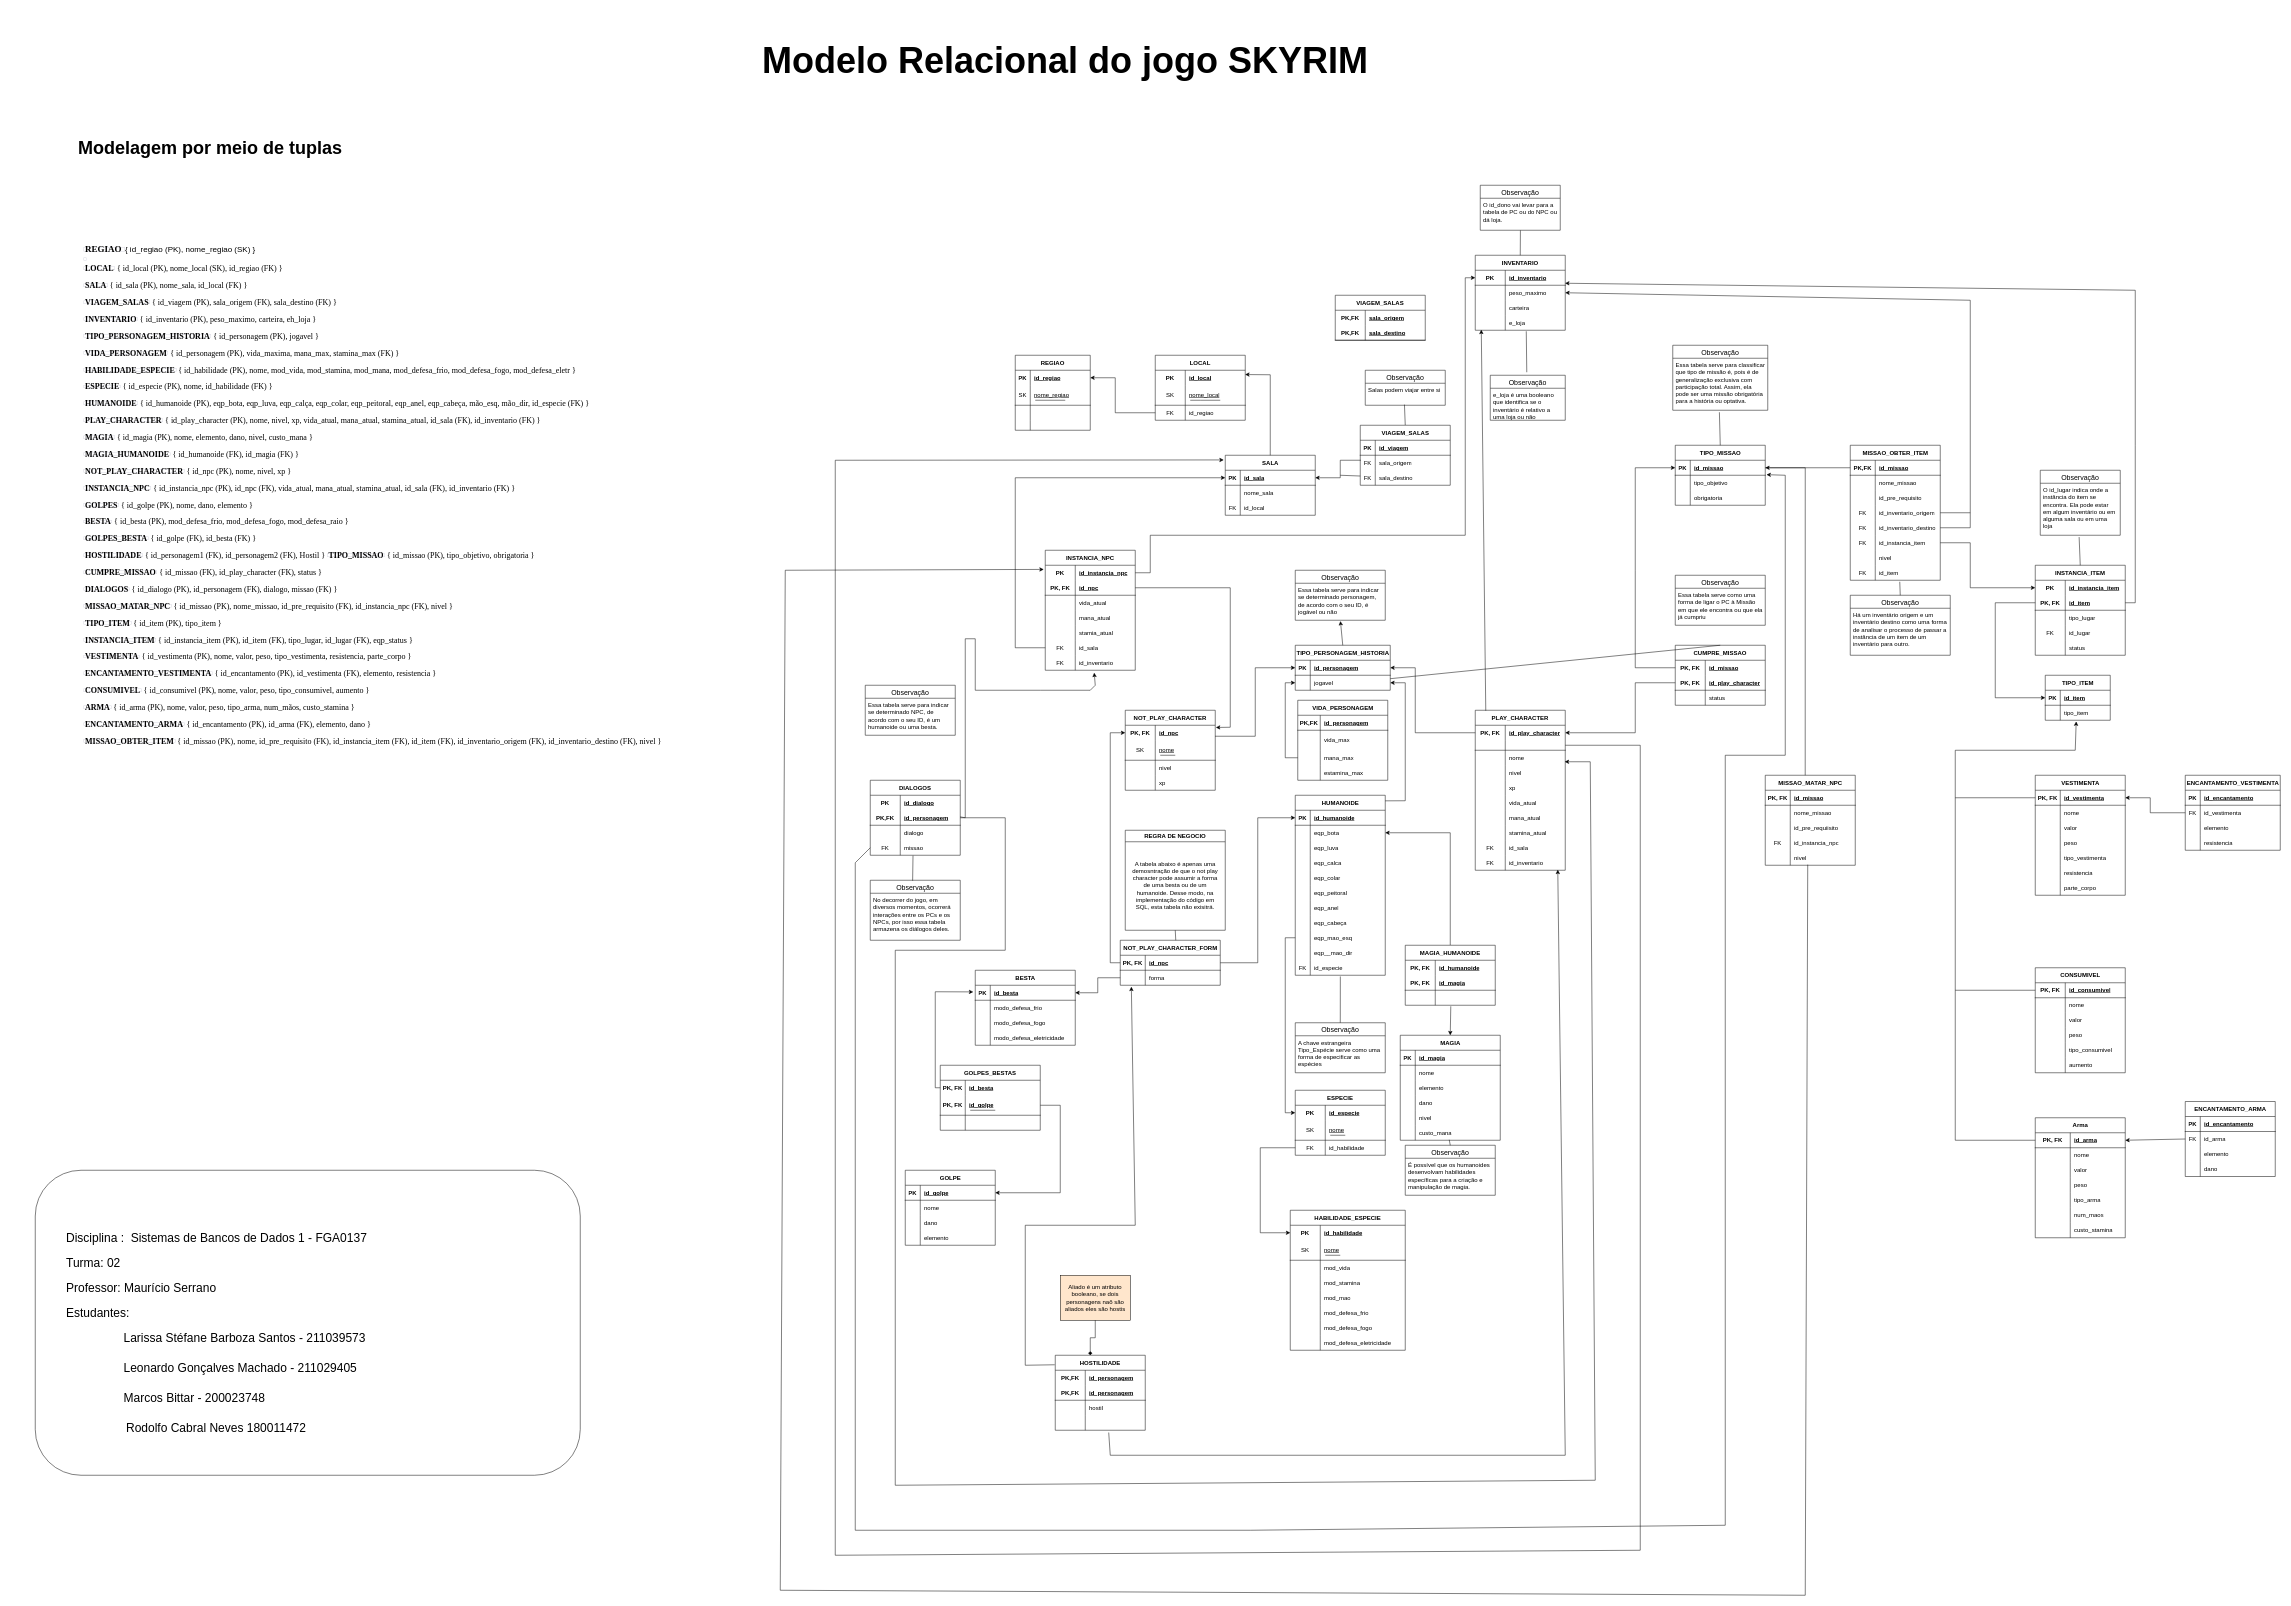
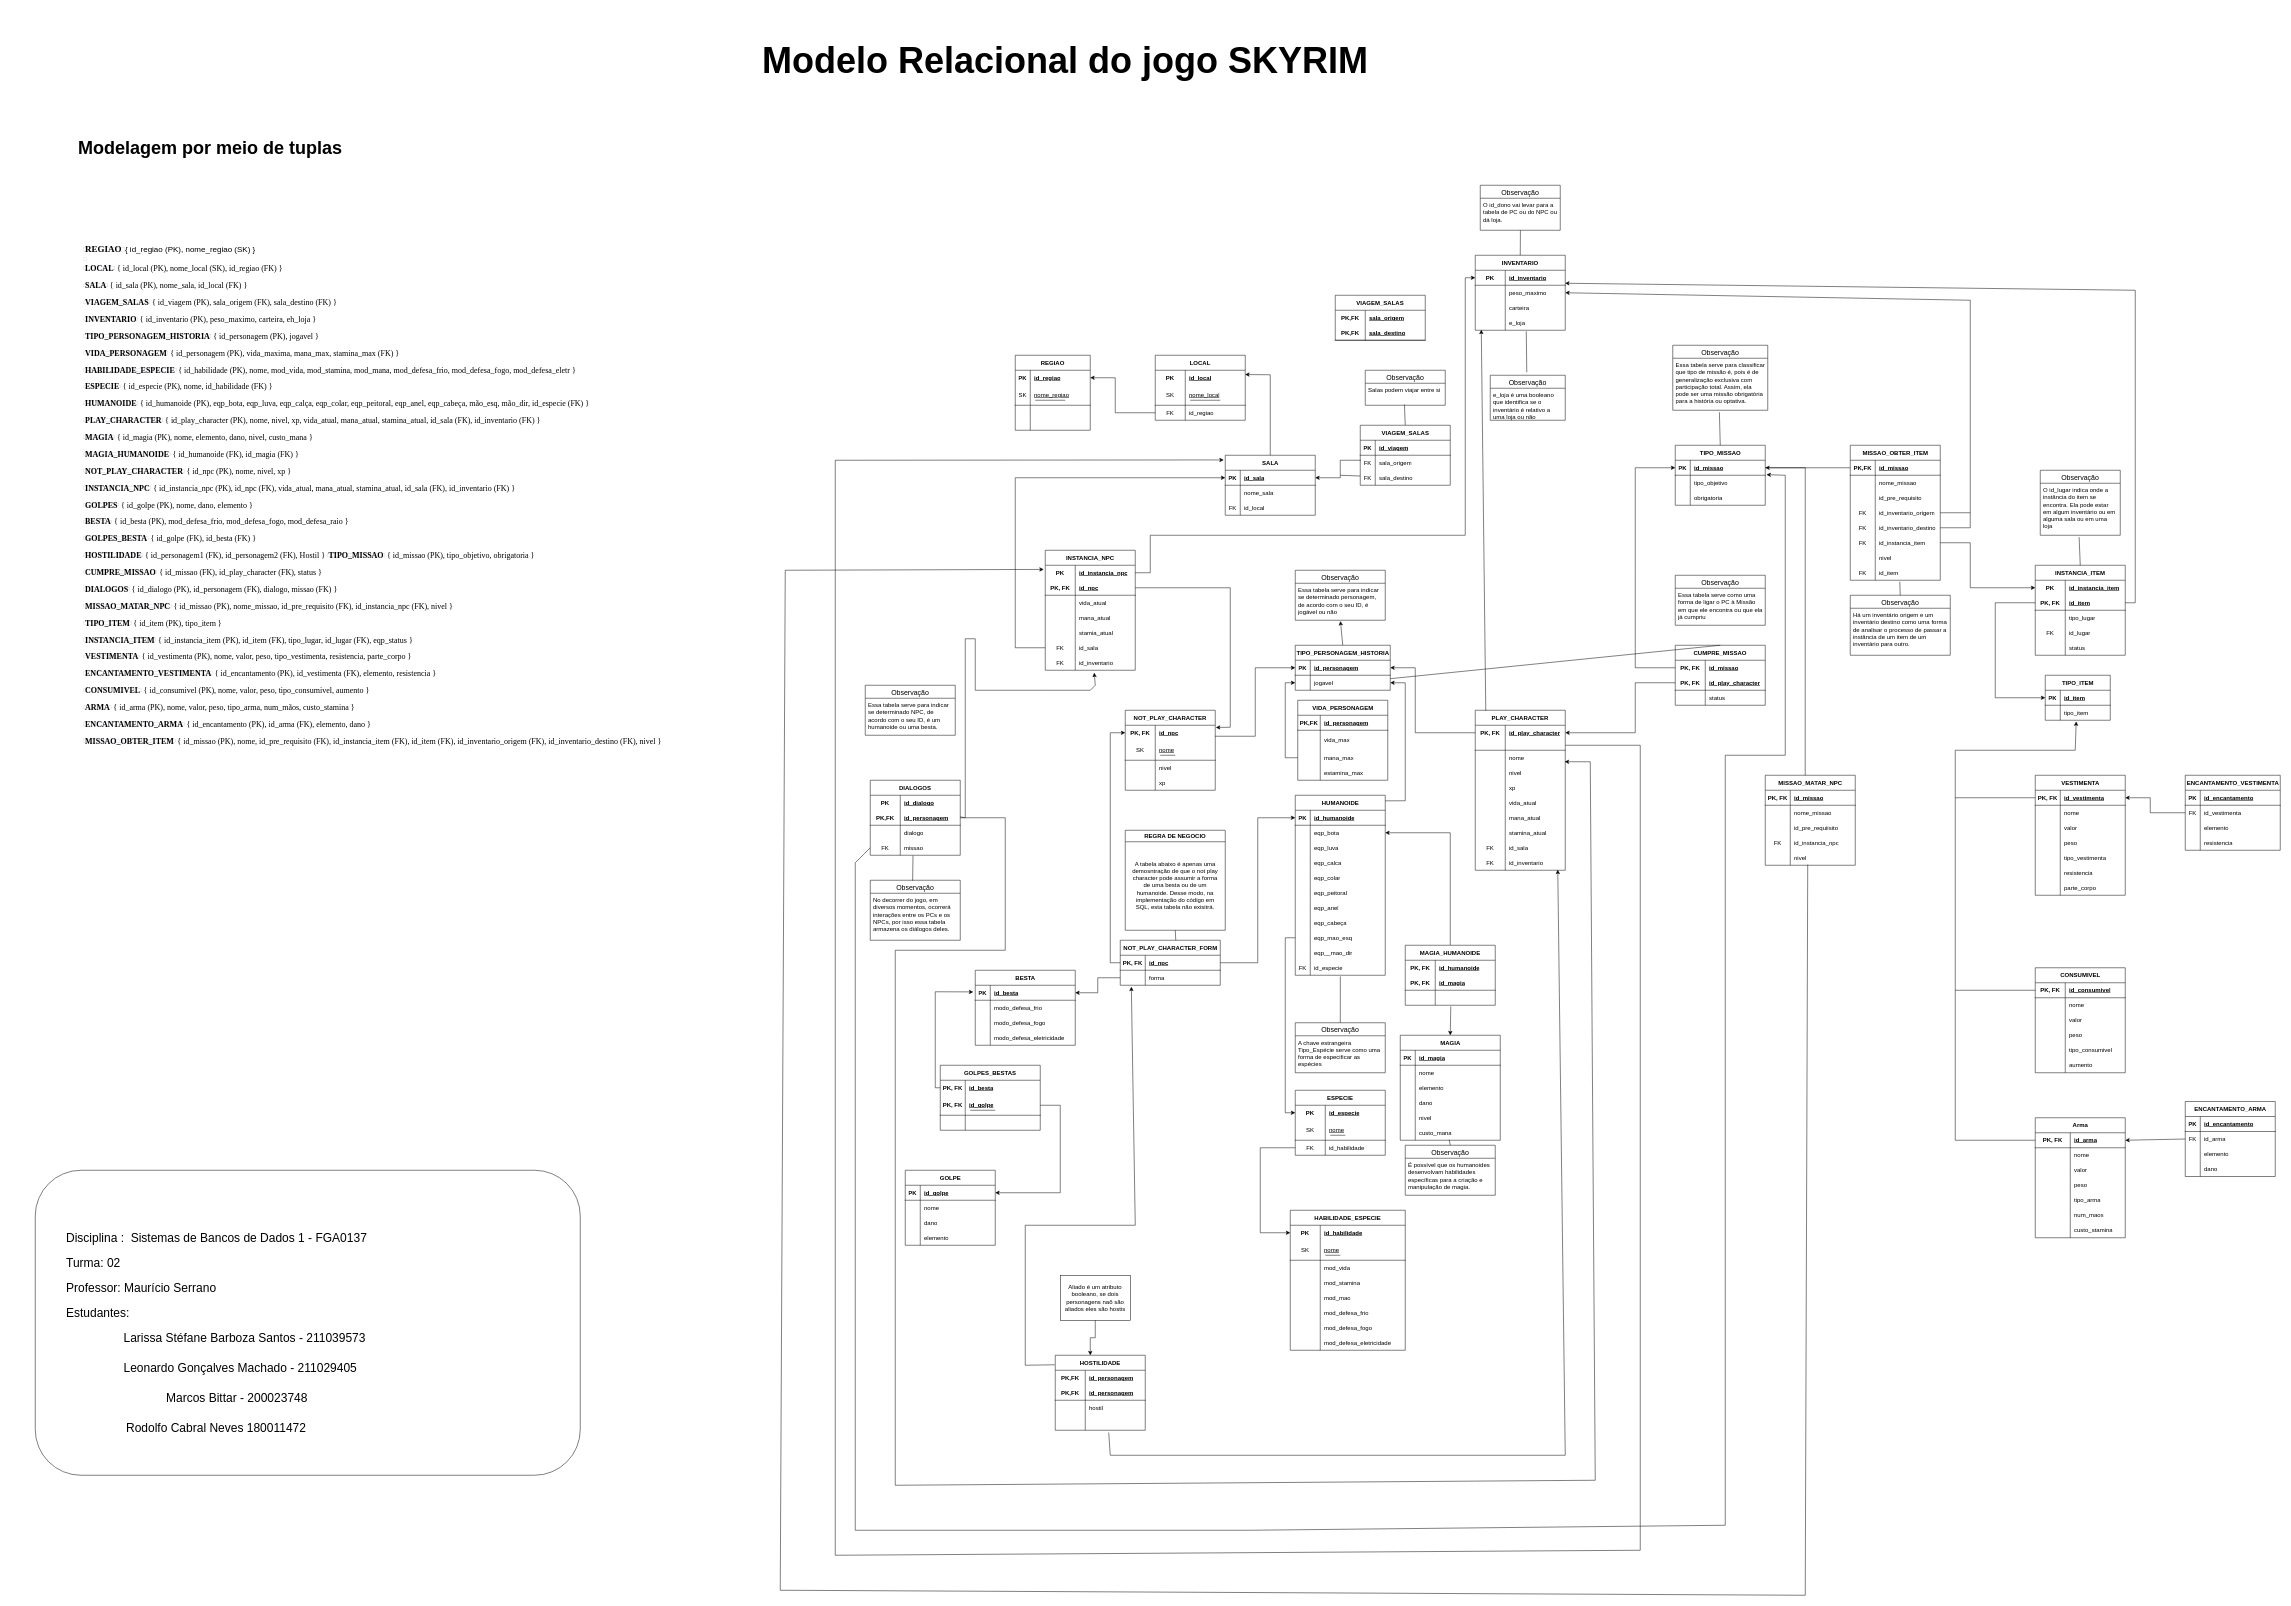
node "Aliado é um atributo booleano, se dois personagens naõ são aliados eles são hostis": fillcolor #ffe6cc -> #ffffff
edge "Aliado é um atributo booleano, se dois personagens naõ são aliados eles são hostis" -> "HOSTILIDADE": arrowhead diamond -> classic
node "Marcos Bittar - 200023748": moved (233, 1398) -> (275, 1398)
